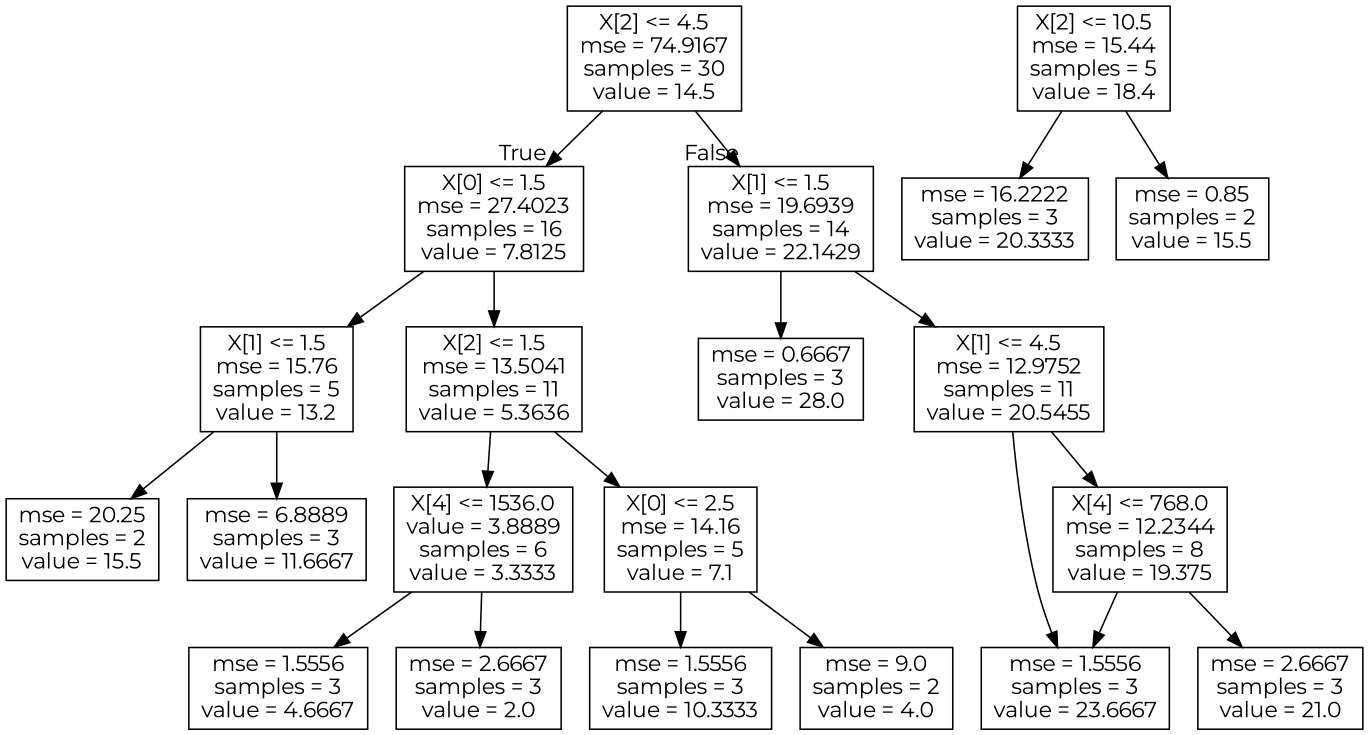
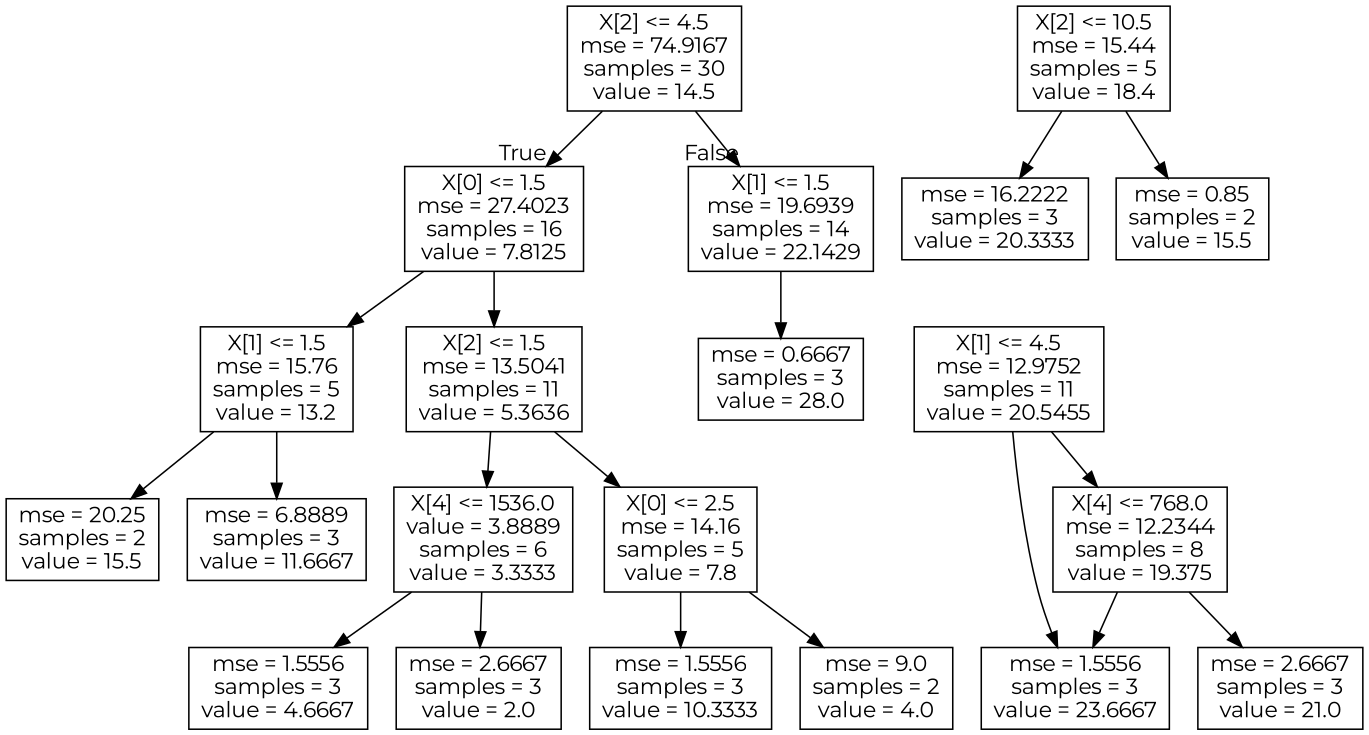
edge "X[1] <= 1.5 mse = 19.6939 samples = 14 value = 22.1429" -> "X[1] <= 4.5 mse = 12.9752 samples = 11 value = 20.5455": removed
node "X[0] <= 2.5 mse = 14.16 samples = 5 value = 7.1": label "X[0] <= 2.5 mse = 14.16 samples = 5 value = 7.1" -> "X[0] <= 2.5 mse = 14.16 samples = 5 value = 7.8"
